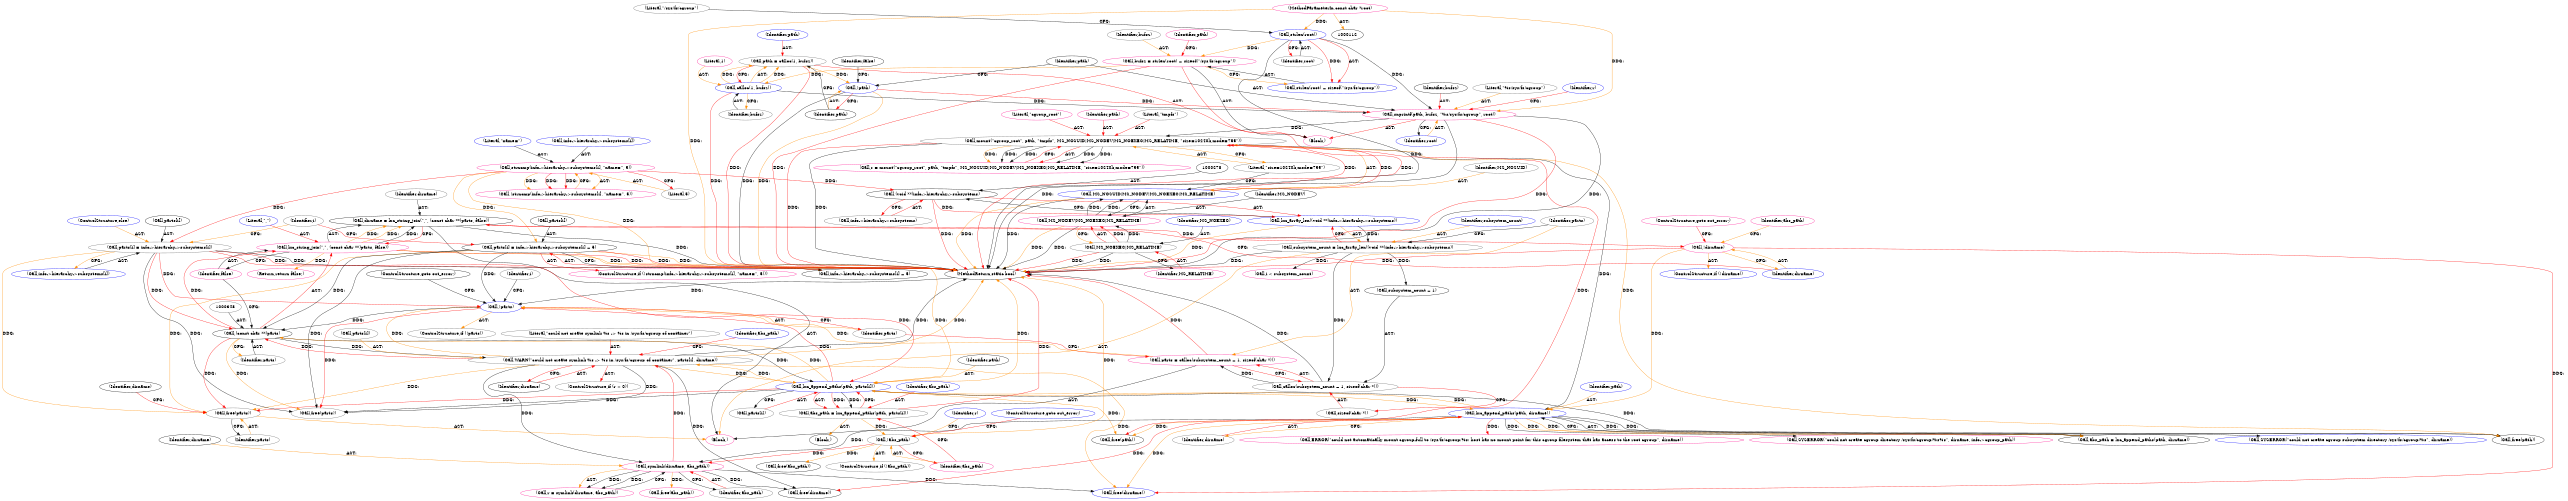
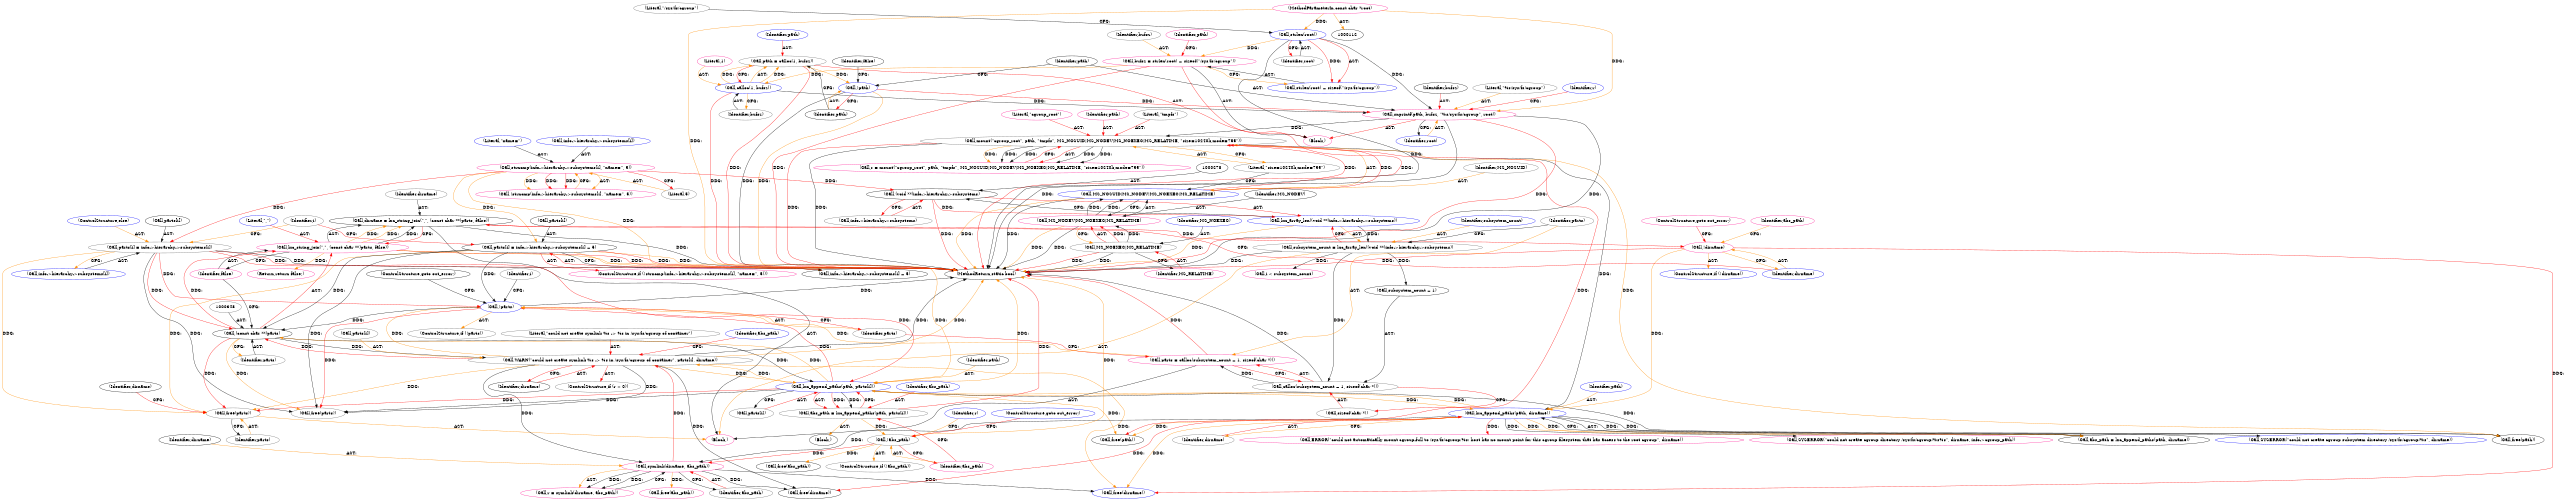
edge "(MethodReturn,static bool)" -> "(Call,!parts)": reversed
